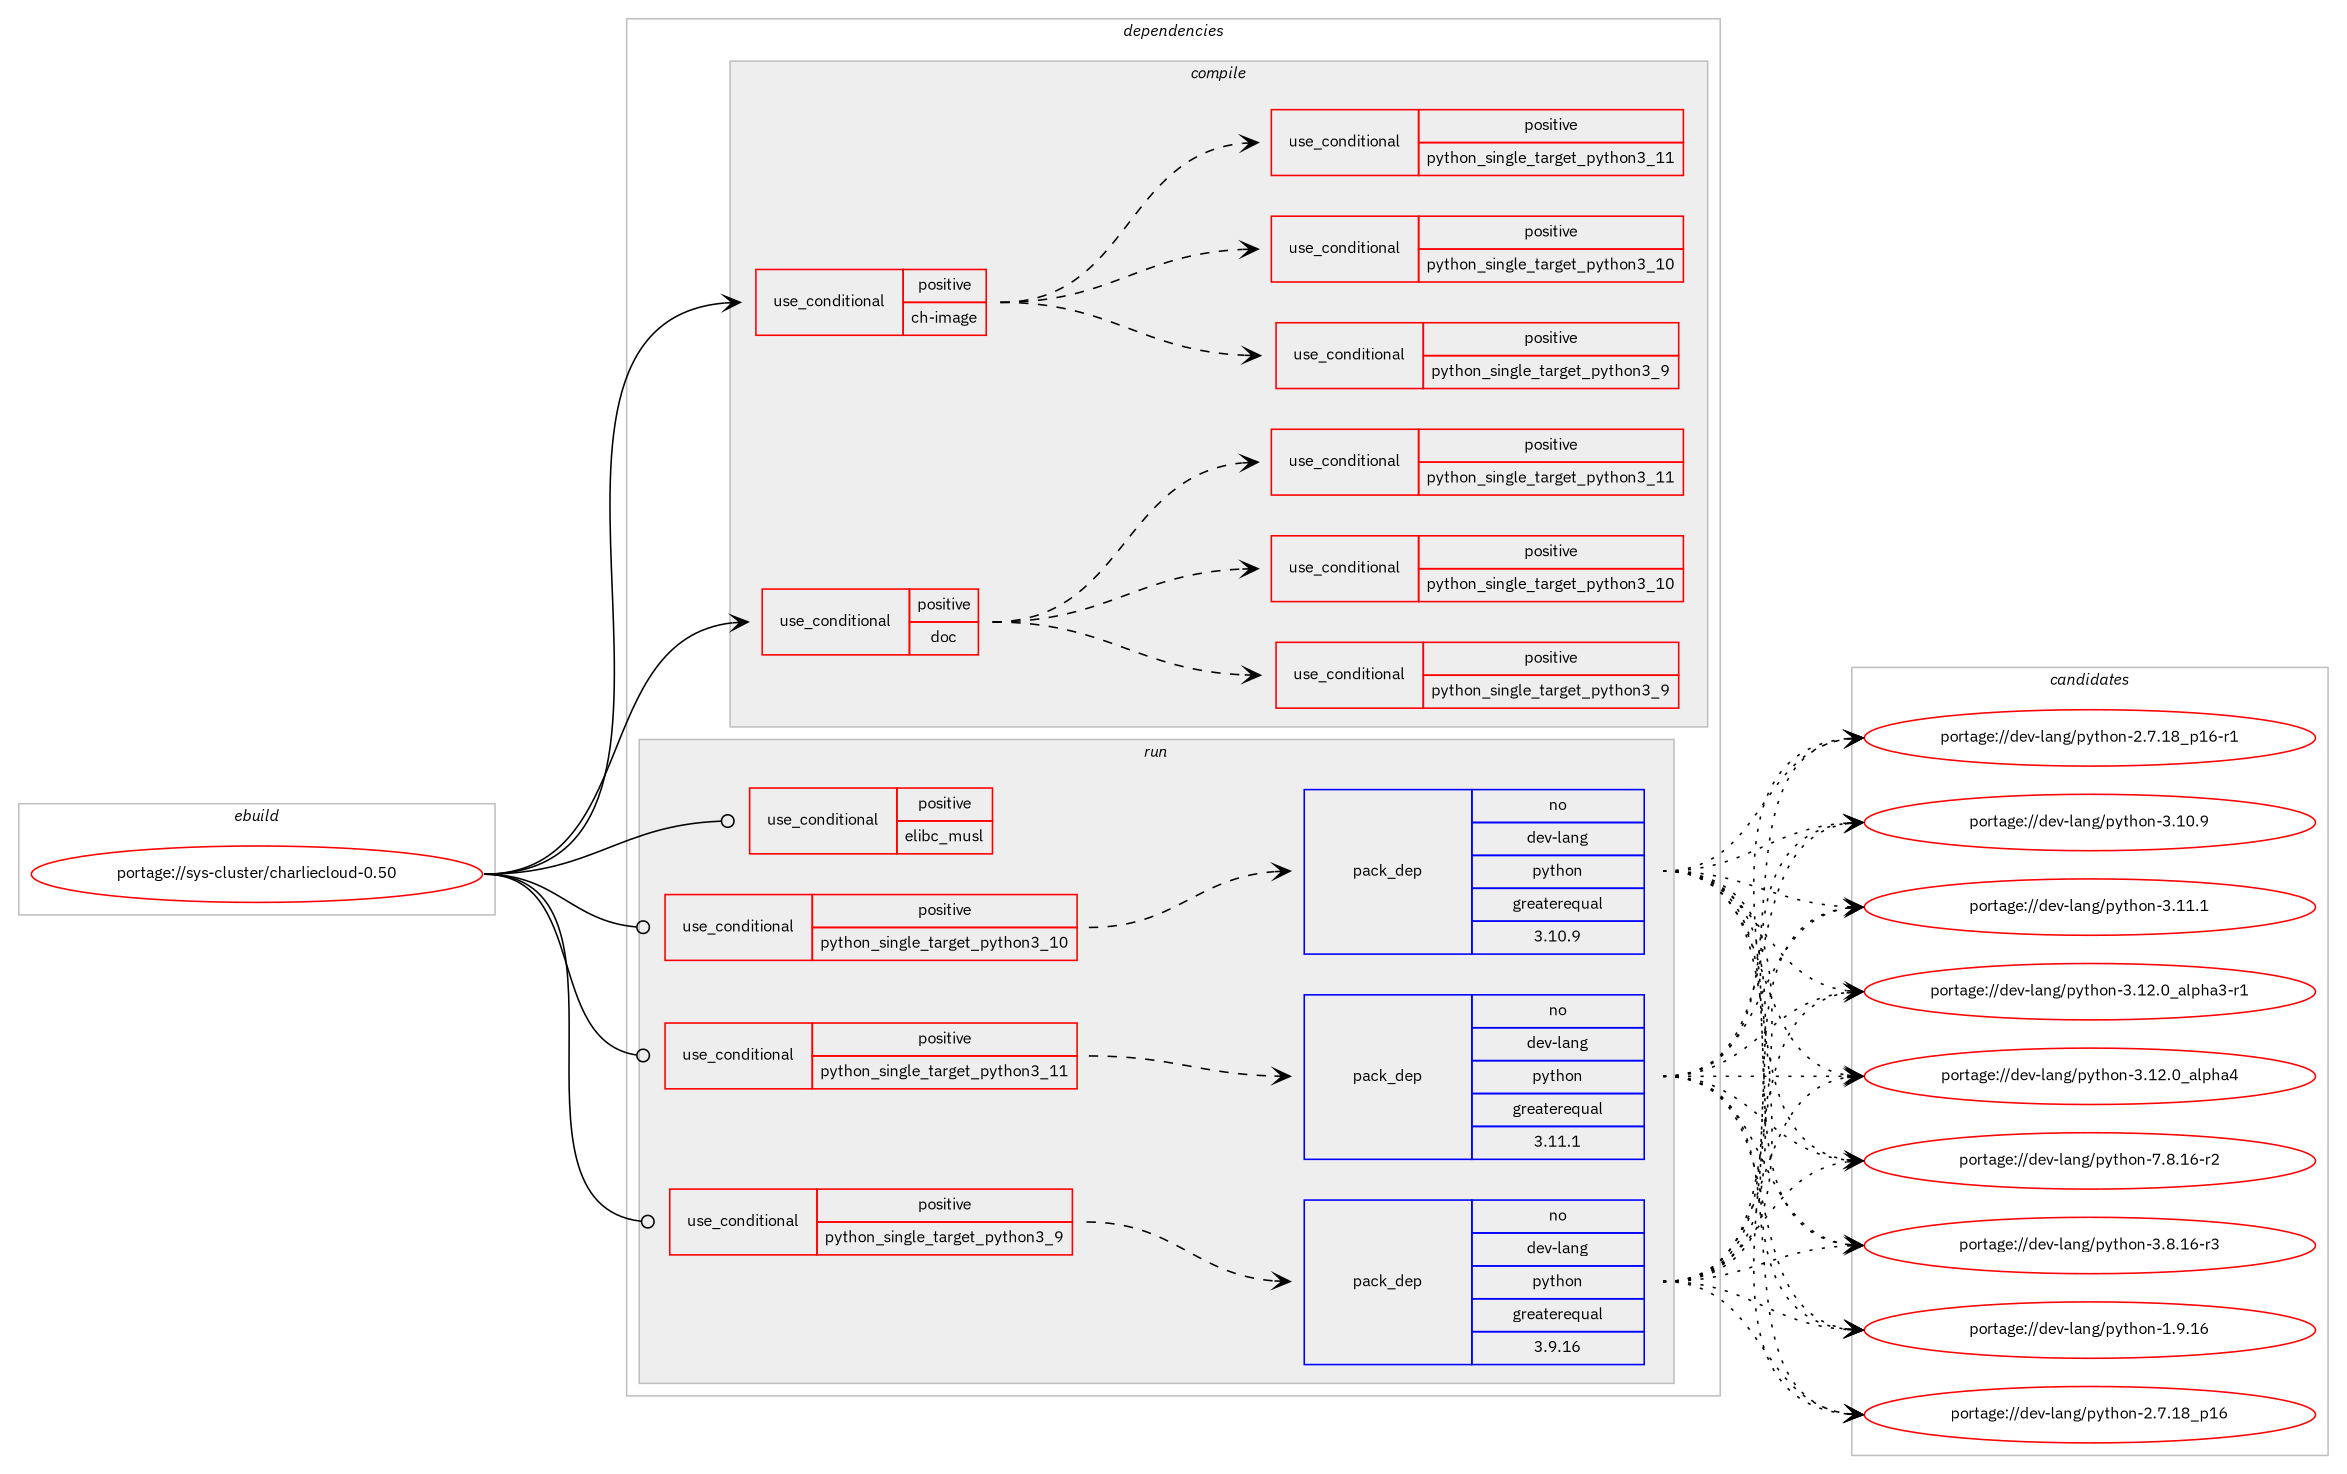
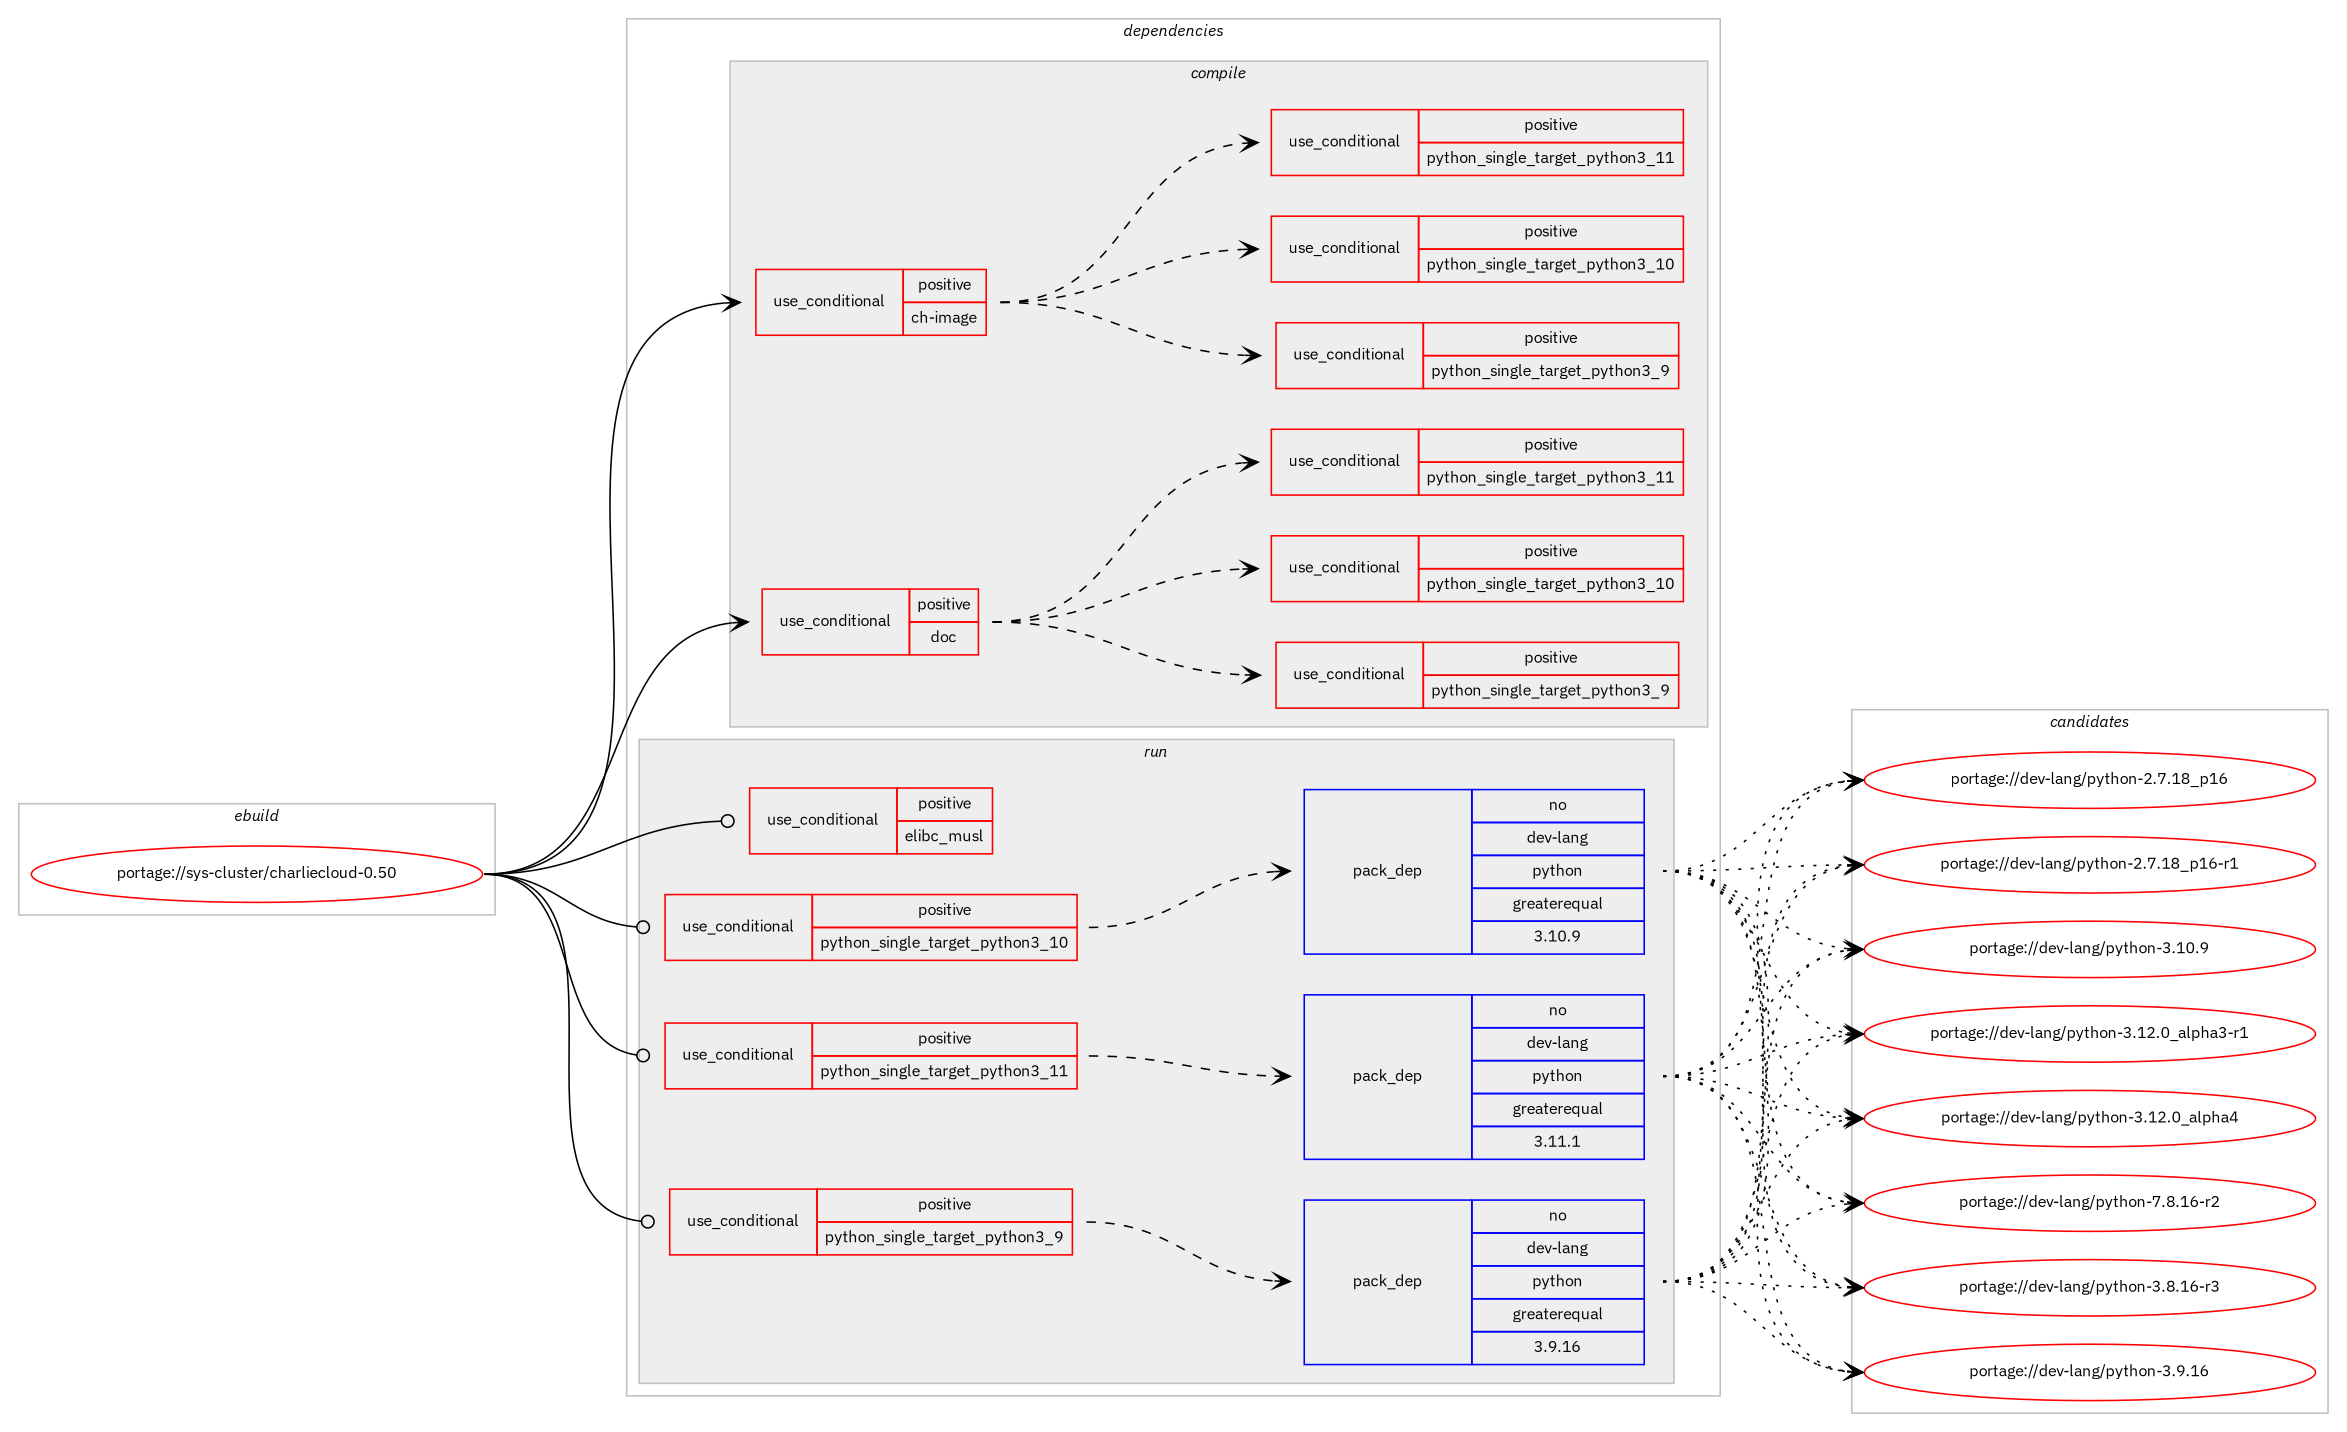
node "portage://dev-lang/python-3.11.1": removed
node "portage://dev-lang/python-1.9.16": label "portage://dev-lang/python-1.9.16" -> "portage://dev-lang/python-3.9.16"
